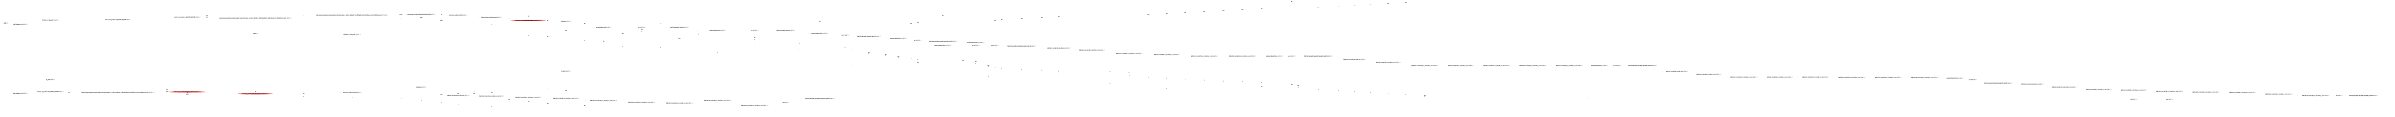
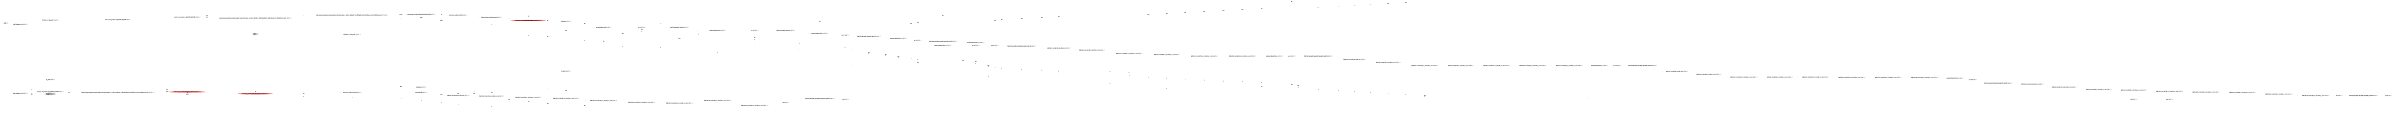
node "testRestore['1', '0', '0']": added
node "{Utils.delete(baseDir)}@@@80@@@['0', '0', '1']": added
node "context.restore(windowName,changeLog)@@@57@@@['1', '1', '0']": added
node "{Utils.delete(baseDir2)}@@@74@@@['1', '1', '0']": added
node "{store.close()}@@@76@@@['0', '0', '1']": added
node "{store.close()}@@@70@@@['1', '1', '0']": added
